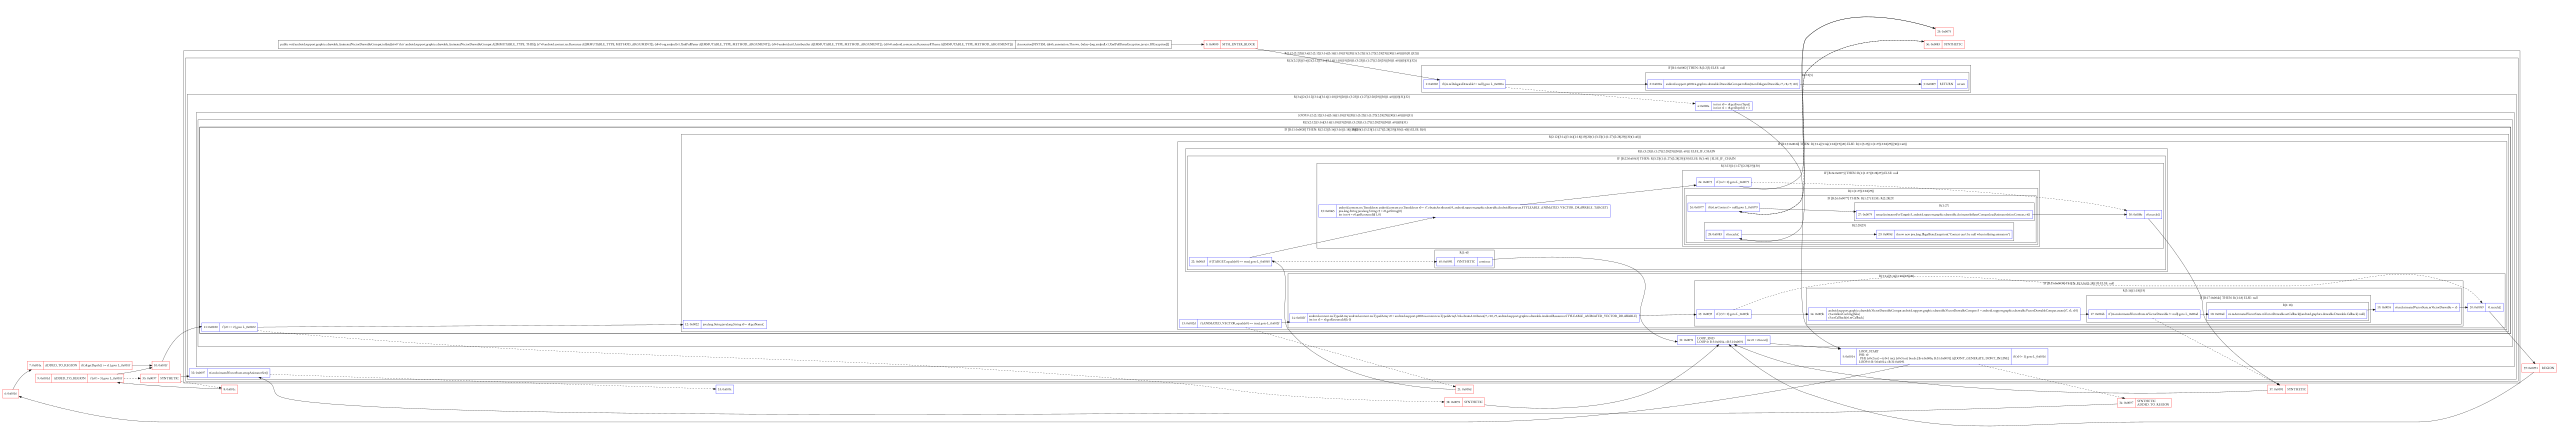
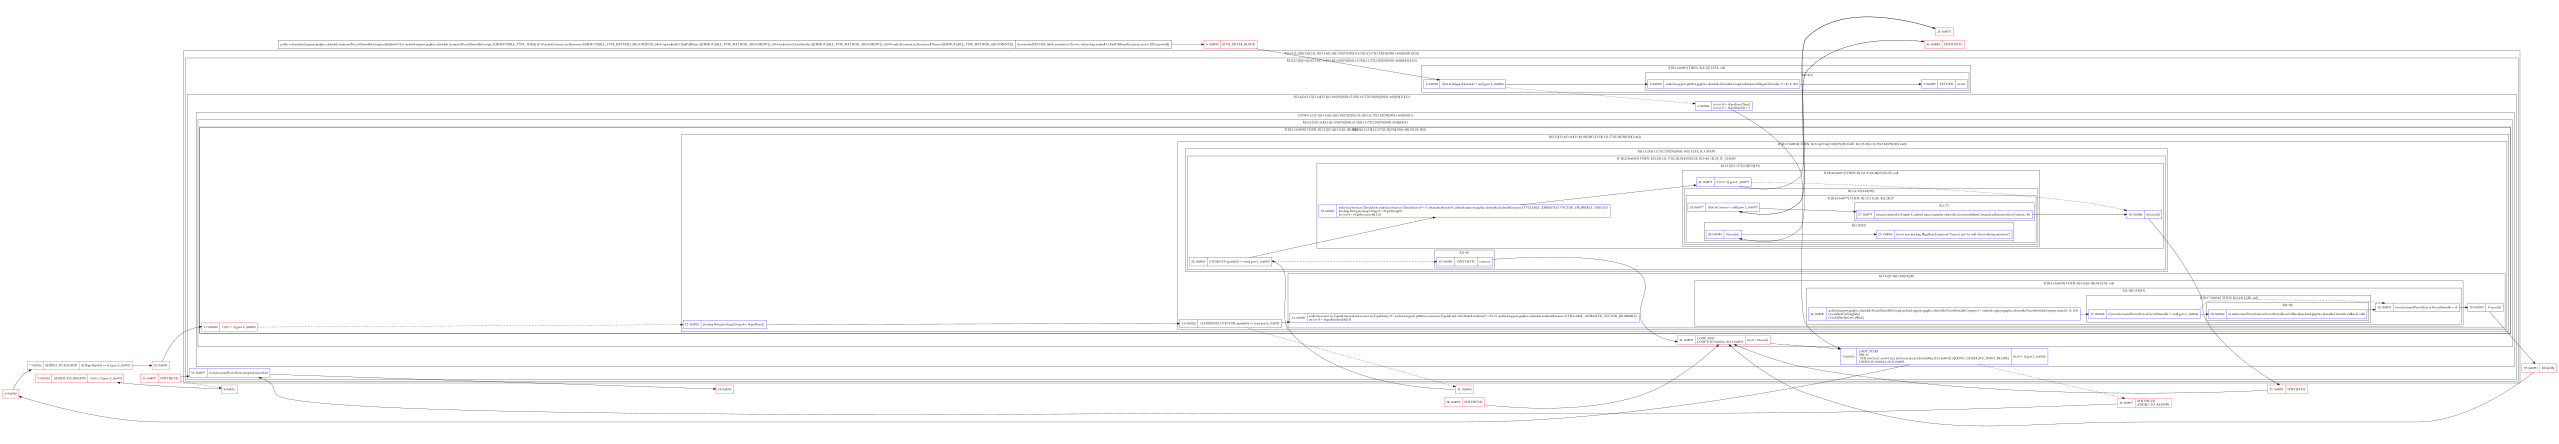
node "15: 0x0039": removed
edge "12: 0x0022" -> "13: 0x002d": added
edge "11: 0x0020" -> "12: 0x0022": style solid -> dashed
node "11: 0x0020": color blue -> red
node "31: 0x0091": color blue -> red
edge "17: 0x004b" -> "37: 0x0091": now "17: 0x004b" -> "19: 0x0055"
edge "11: 0x0020" -> "38: 0x0091": removed
edge "9: 0x001d" -> "10: 0x001f": removed
edge "9: 0x001d" -> "35: 0x0097": removed
edge "32: 0x0097" -> "33: 0x009c": style dashed -> solid
node "33: 0x009c": color blue -> red
